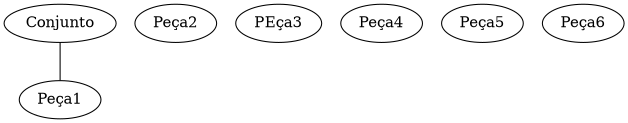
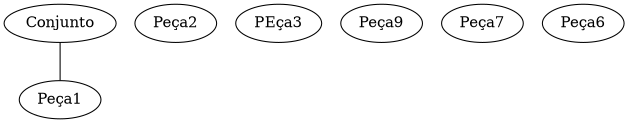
node "Peça4": label "Peça4" -> "Peça9"
node "Peça5": label "Peça5" -> "Peça7"
